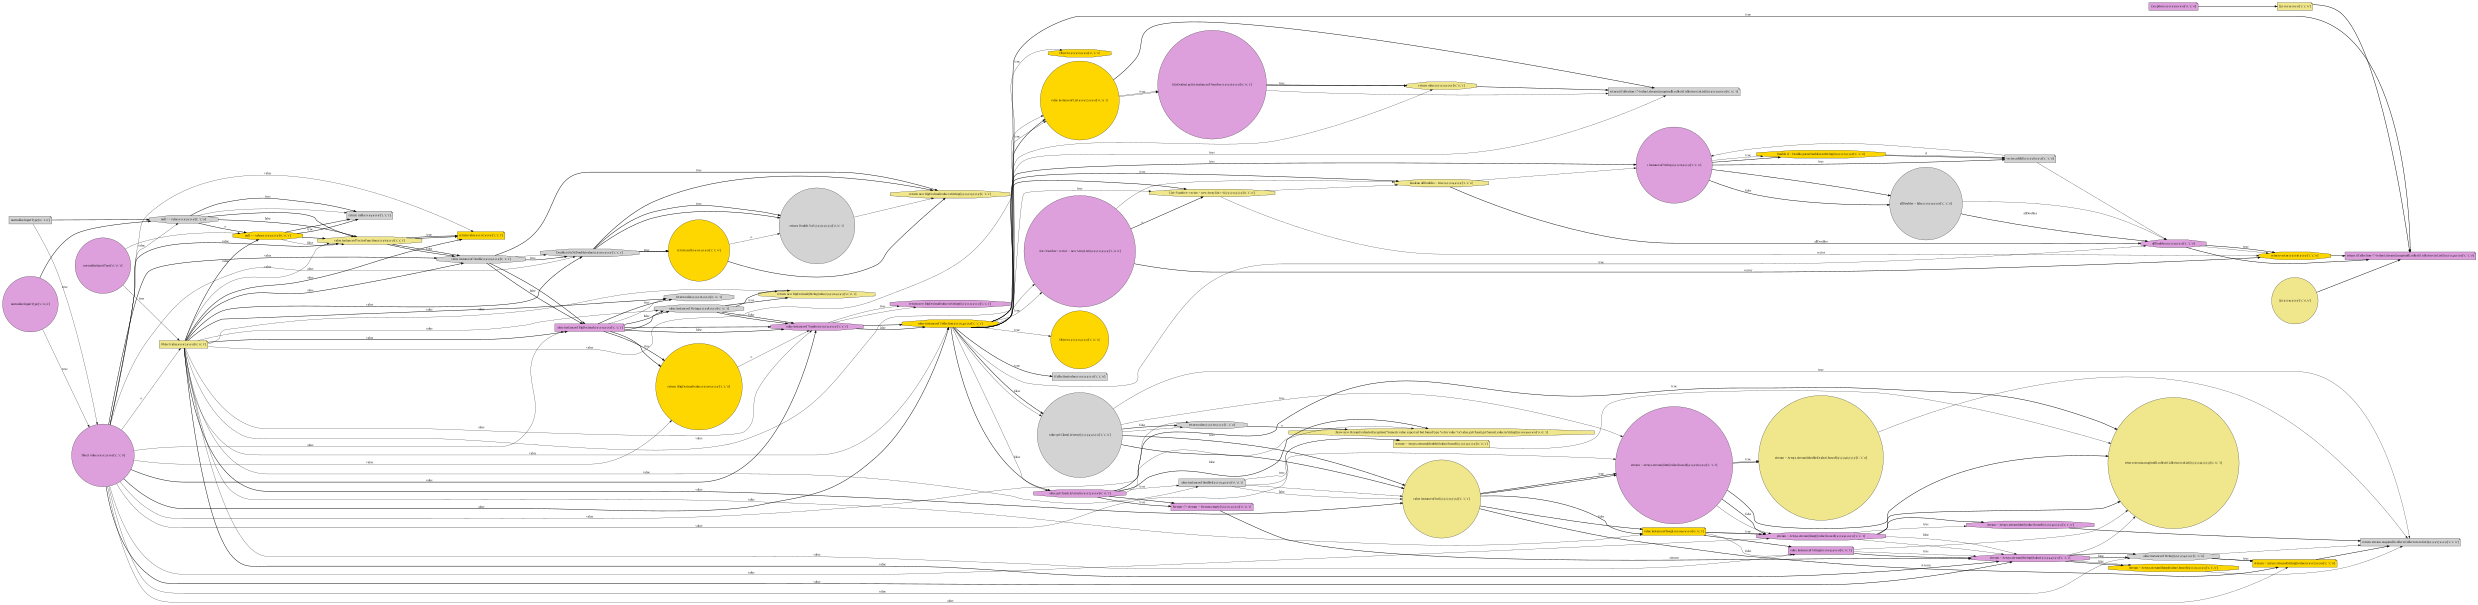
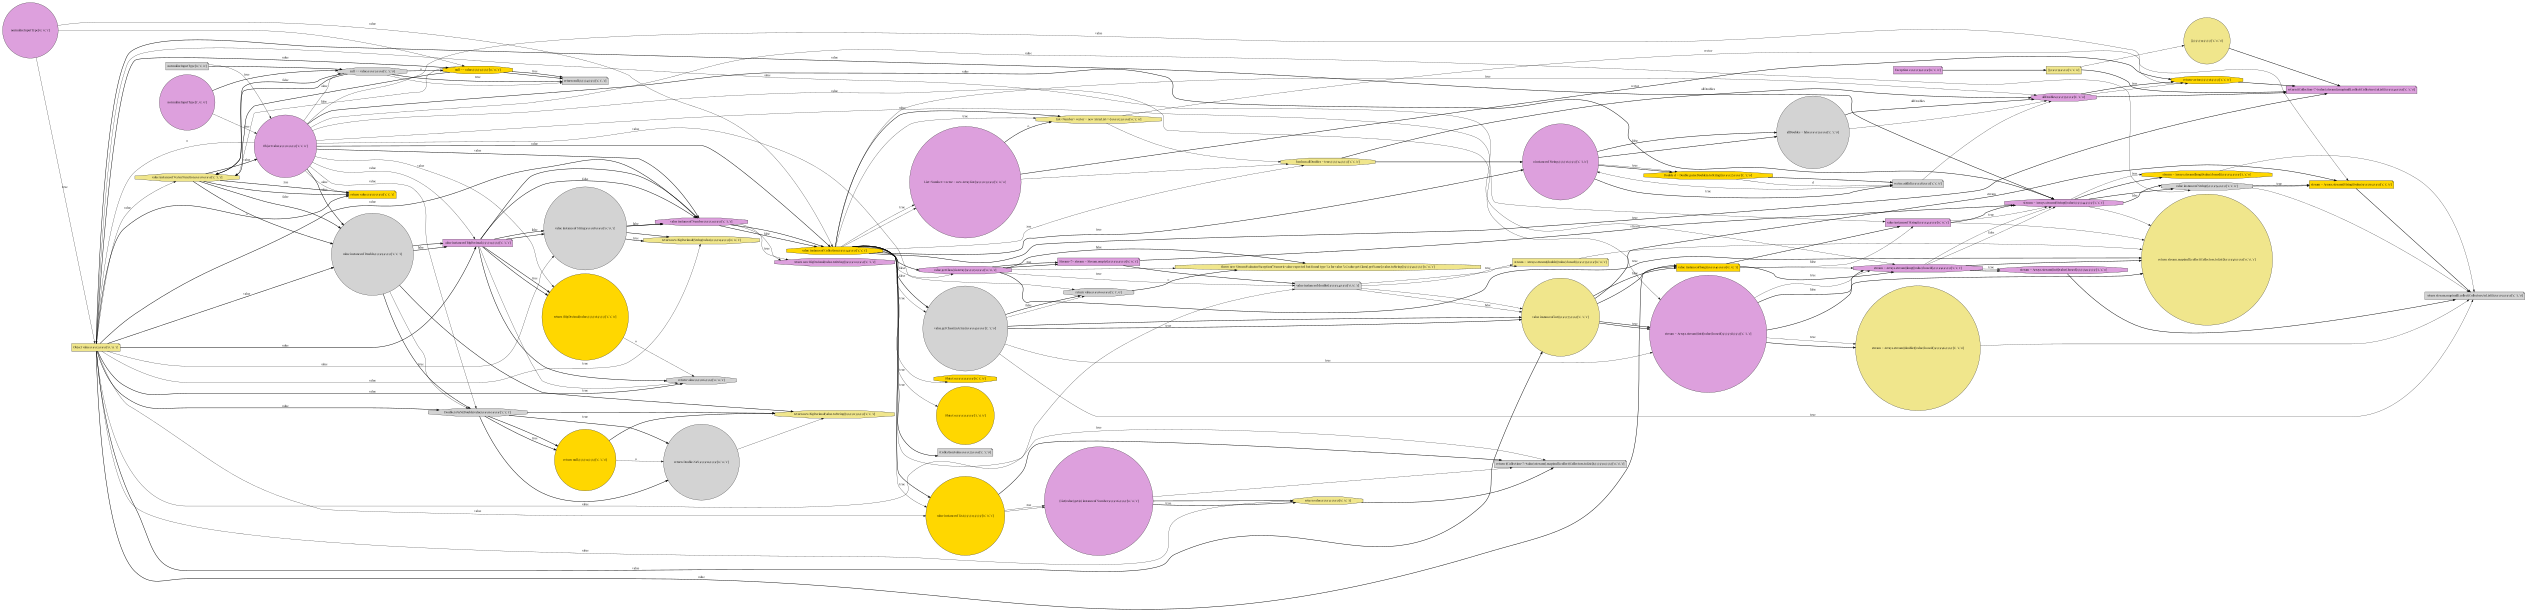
edge "{}@@@39@@@['1', '1', '0']" -> "{}@@@39@@@['1', '0', '0']": added
edge "value instanceof Collection@@@24@@@['1', '1', '1']" -> "boolean allDoubles = true@@@24@@@['1', '1', '0']": style bold -> solid
edge "boolean allDoubles = true@@@24@@@['1', '1', '0']" -> "o instanceof String@@@26@@@['1', '1', '0']": style solid -> bold
edge "Object value@@@2@@@['1', '1', '0']" -> "value instanceof VectorFunction@@@6@@@['1', '1', '1']": reversed
node "value instanceof Double@@@9@@@['1', '1', '1']": shape octagon -> circle
edge "Stream<?> stream = Stream.empty()@@@33@@@['0', '0', '1']" -> "value instanceof double((@@@34@@@['0', '0', '1']": added
edge "Object value@@@2@@@['0', '0', '1']" -> "return value@@@7@@@['1', '1', '1']": label "value" -> "0"
node "value instanceof String@@@18@@@['0', '0', '1']": shape octagon -> circle
edge "return (BigDecimal)value@@@16@@@['1', '1', '0']" -> "value instanceof Number@@@21@@@['1', '1', '1']": now "return (BigDecimal)value@@@16@@@['1', '1', '0']" -> "return value@@@16@@@['0', '0', '1']"
edge "Object value@@@2@@@['0', '0', '1']" -> "value instanceof Number@@@21@@@['1', '1', '1']": style solid -> bold
edge "Object value@@@2@@@['0', '0', '1']" -> "value instanceof Collection@@@24@@@['1', '1', '1']": now "normalizeInputType['0', '0', '1']" -> "value instanceof Collection@@@24@@@['1', '1', '1']"
edge "Object value@@@2@@@['0', '0', '1']" -> "value instanceof long((@@@40@@@['0', '0', '1']": style solid -> bold
